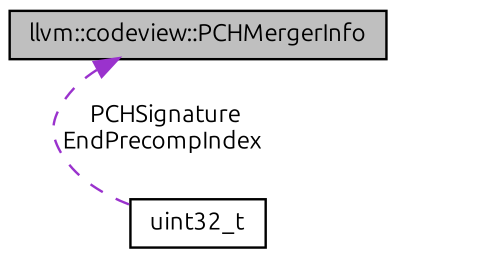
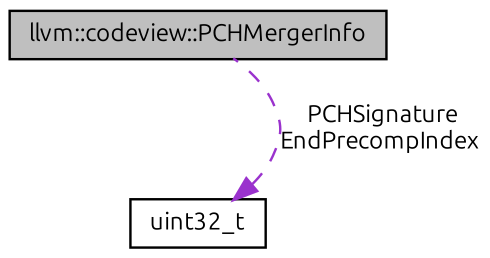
edge "uint32_t" -> "llvm::codeview::PCHMergerInfo": reversed
